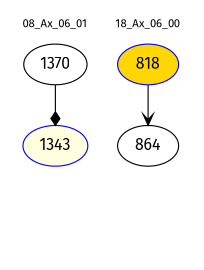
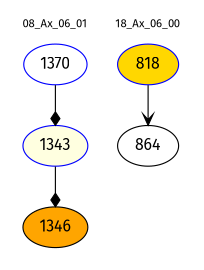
node "1370": color black -> blue
node "1346": added
